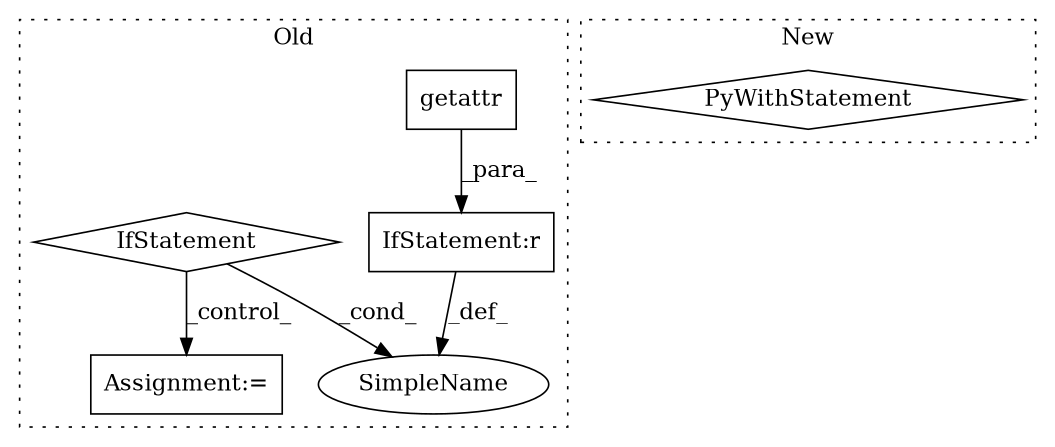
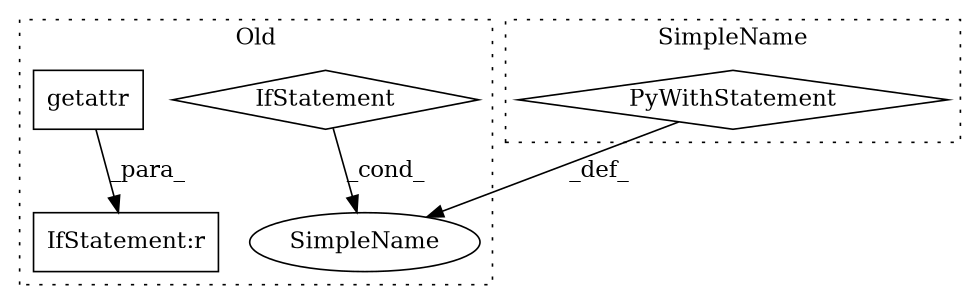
cluster "New": label "New" -> "SimpleName"
edge "IfStatement:r" -> "SimpleName": now "PyWithStatement" -> "SimpleName"
node "Assignment:=": removed
